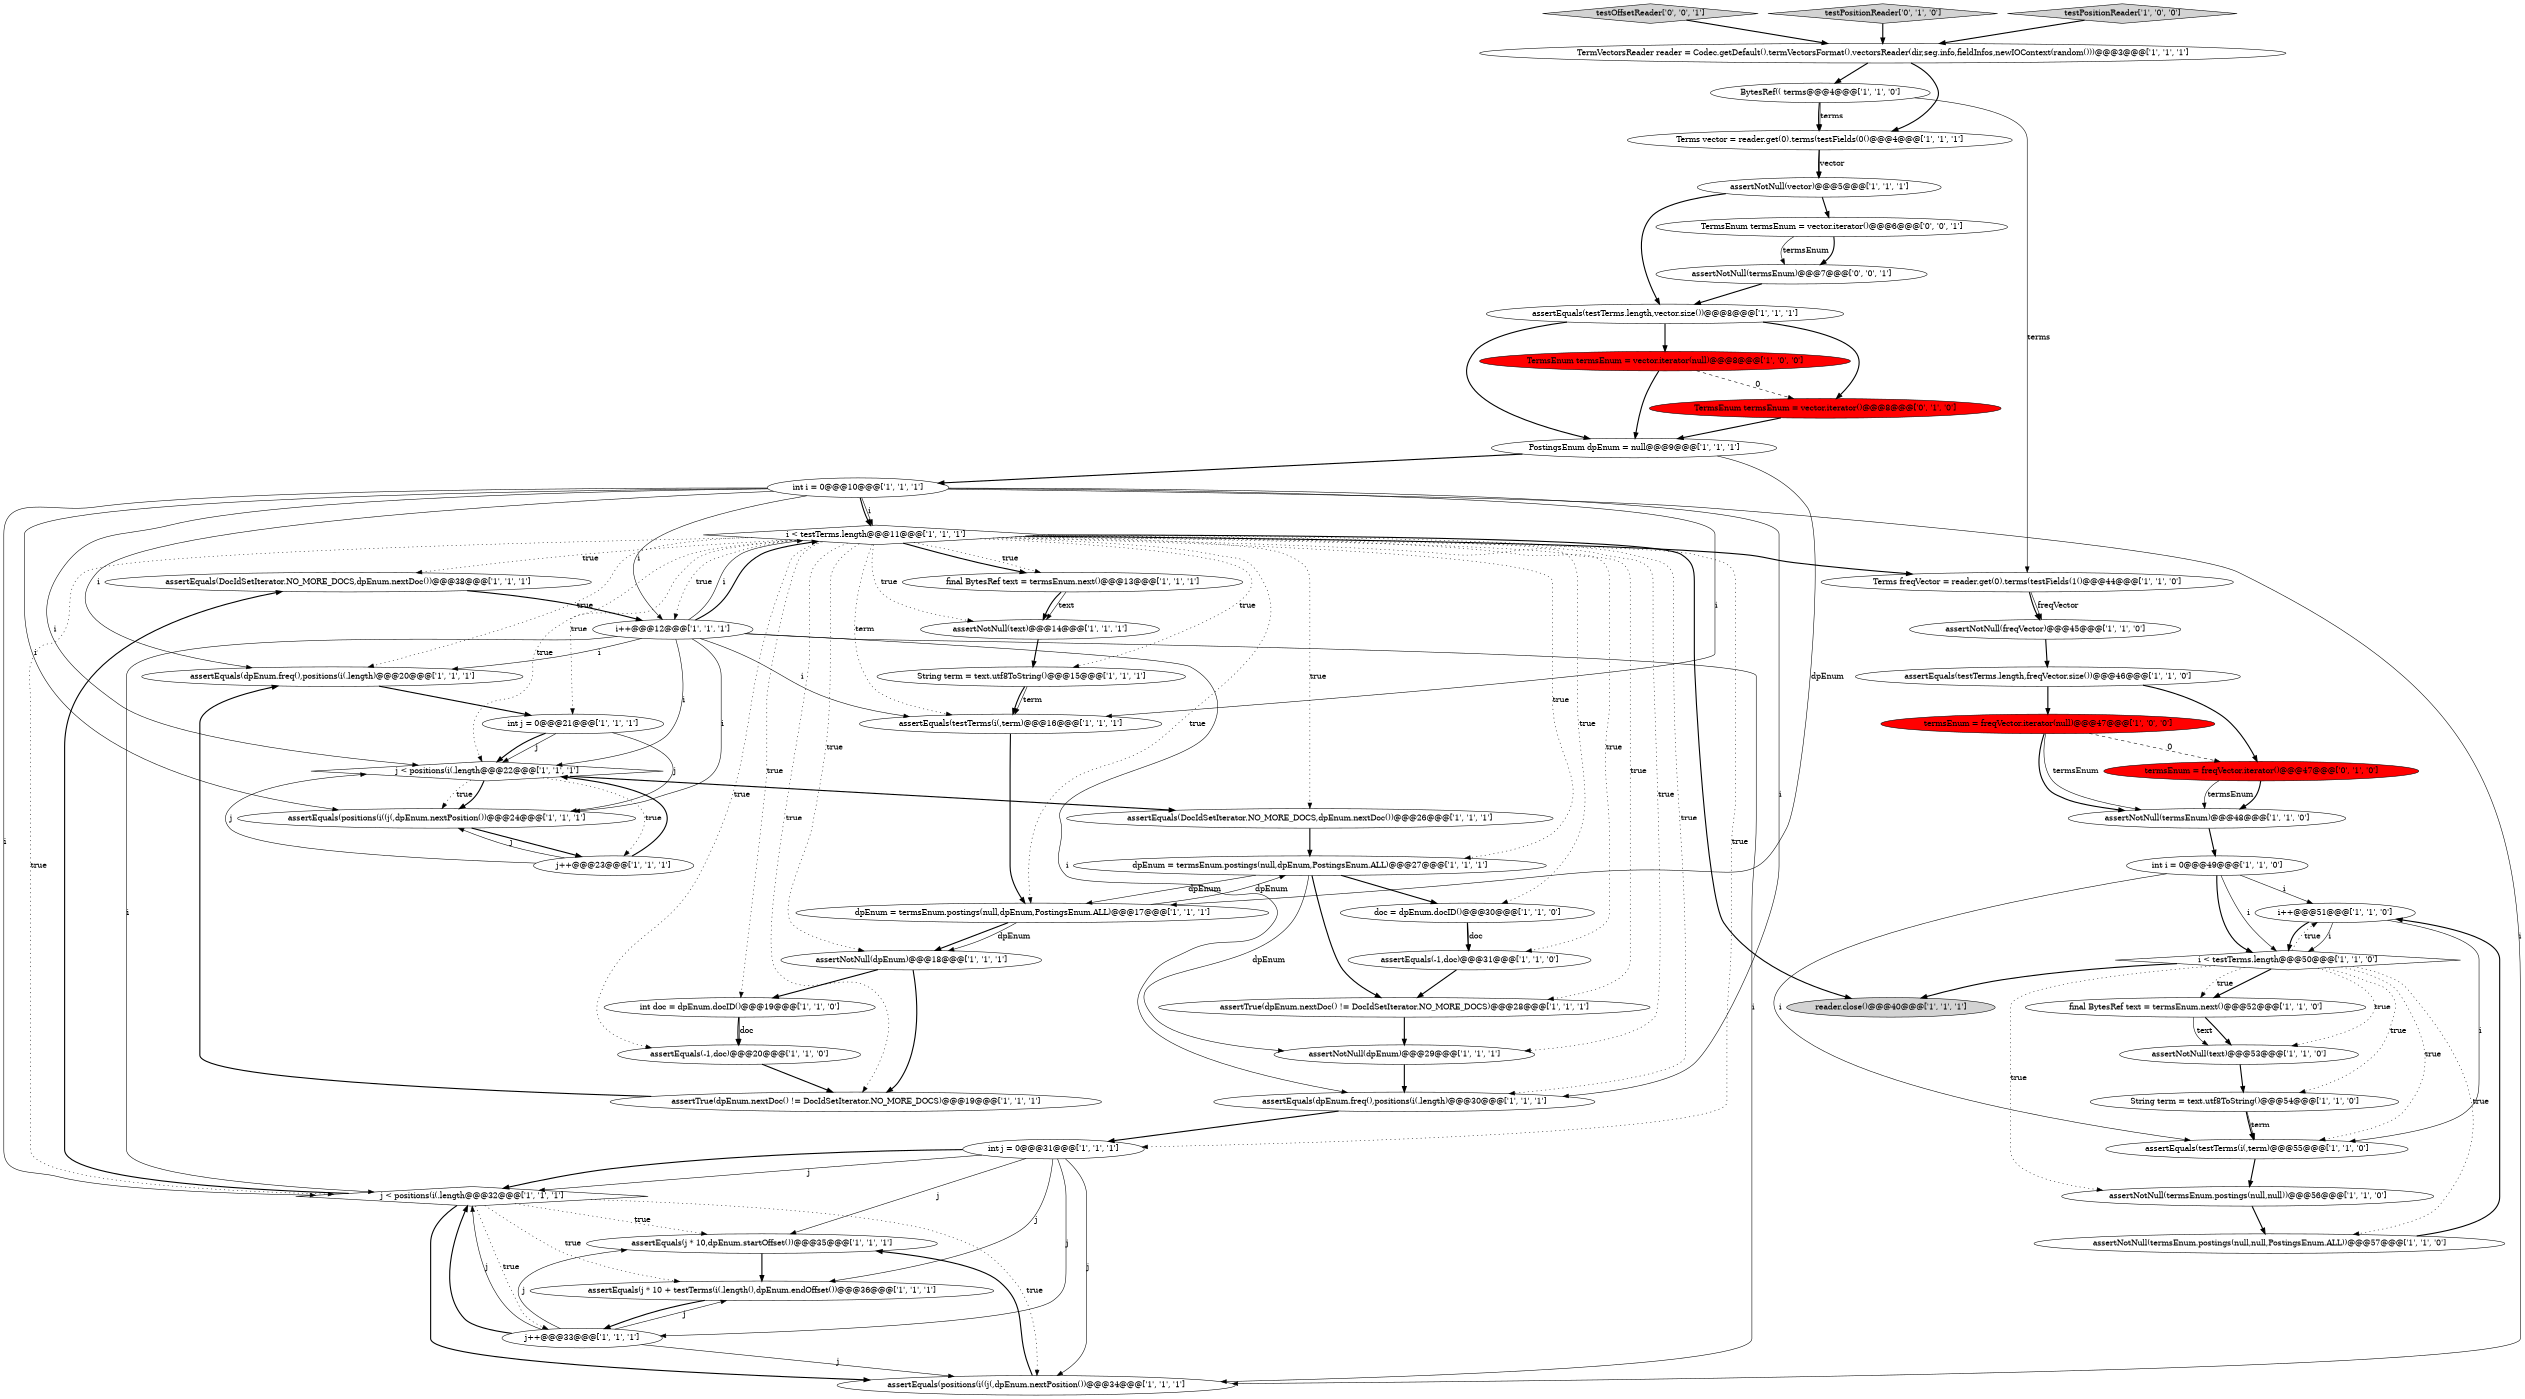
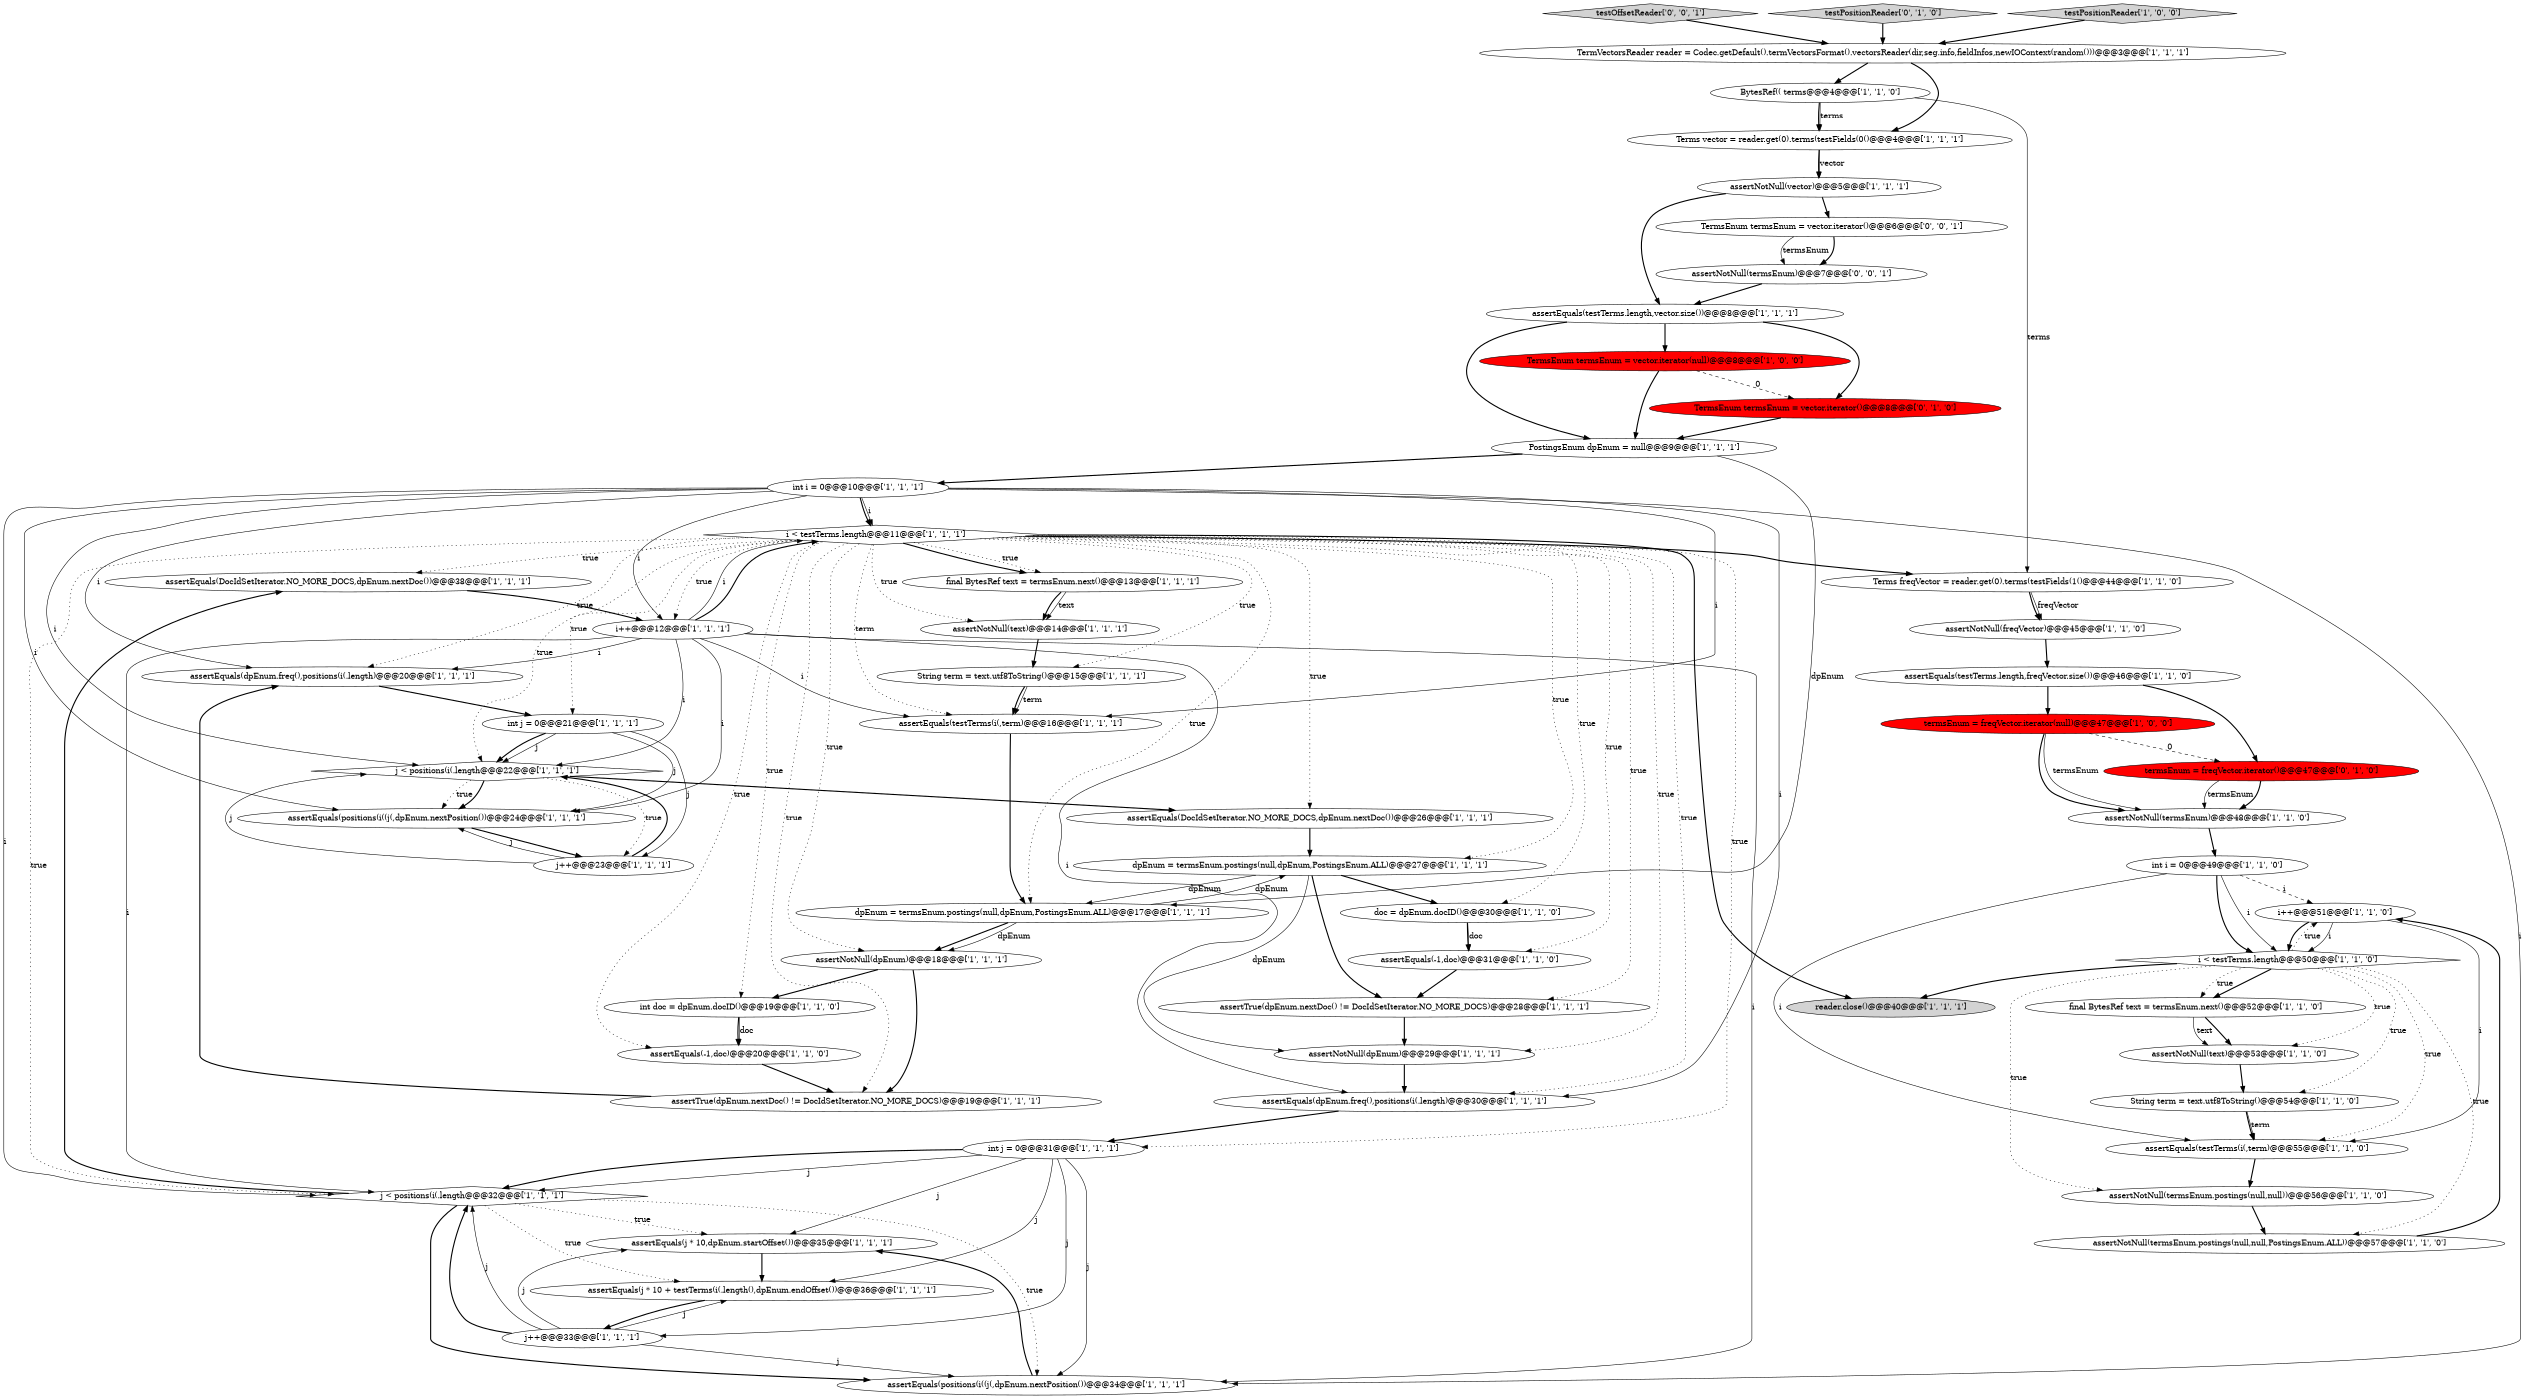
edge "int j = 0@@@21@@@['1', '1', '1']" -> "j++@@@23@@@['1', '1', '1']": added, label "j"
edge "int i = 0@@@49@@@['1', '1', '0']" -> "i++@@@51@@@['1', '1', '0']": style solid -> dashed
edge "j < positions(i(.length@@@32@@@['1', '1', '1']" -> "j++@@@33@@@['1', '1', '1']": removed, label "true"
